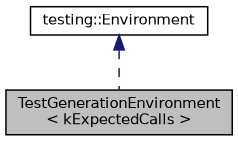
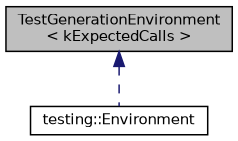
edge "TestGenerationEnvironment < kExpectedCalls >" -> "testing::Environment": reversed
